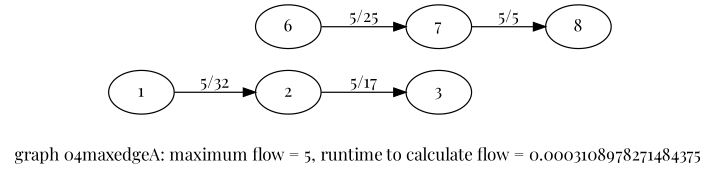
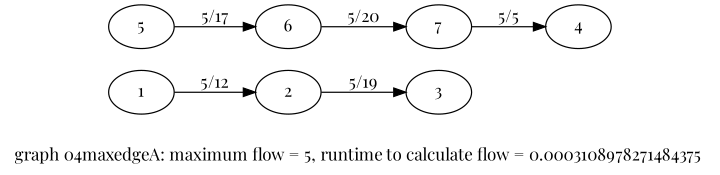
edge "6" -> "7": label " 5/25 " -> " 5/20 "
node "5": added
node "8": label "8" -> "4"
edge "1" -> "2": label " 5/32 " -> " 5/12 "
edge "2" -> "3": label " 5/17 " -> " 5/19 "
